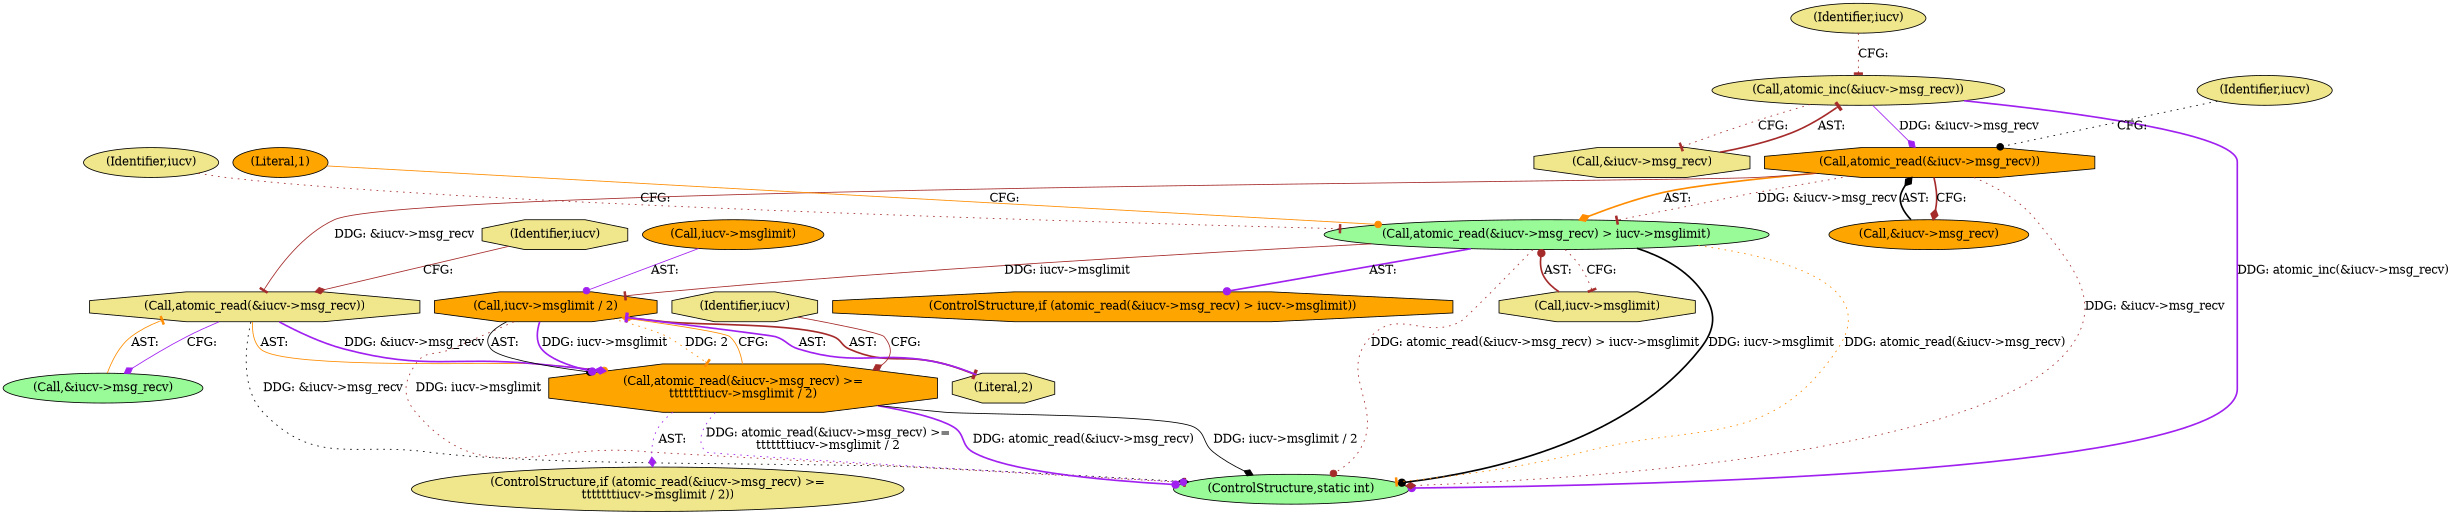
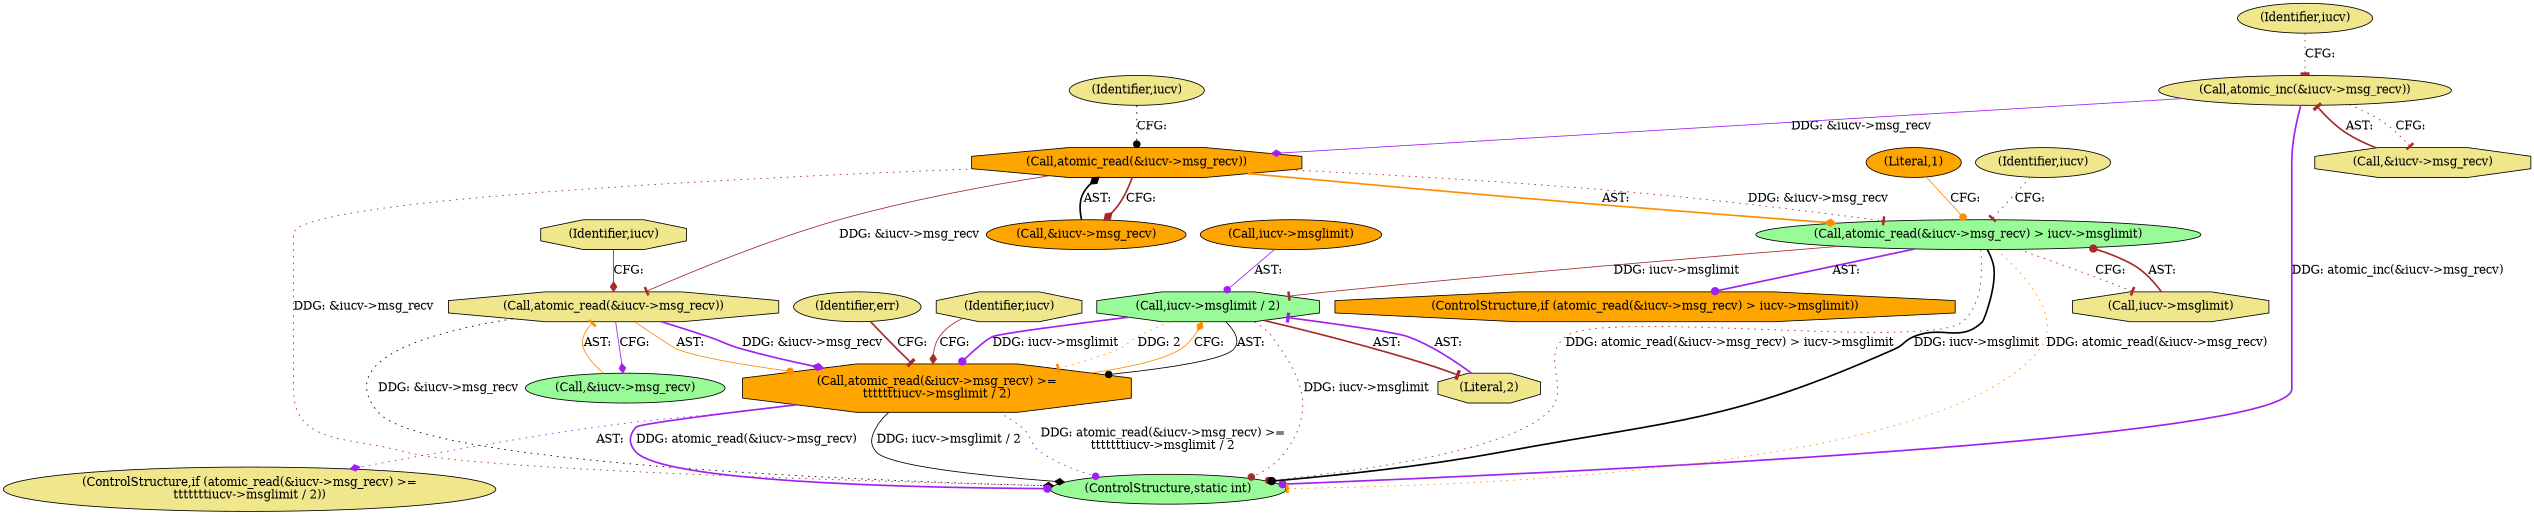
node "(Call,iucv->msglimit / 2)": fillcolor orange -> palegreen
node "(Identifier,err)": added
edge "(Call,iucv->msglimit / 2)" -> "(ControlStructure,static int)": arrowhead tee -> dot
